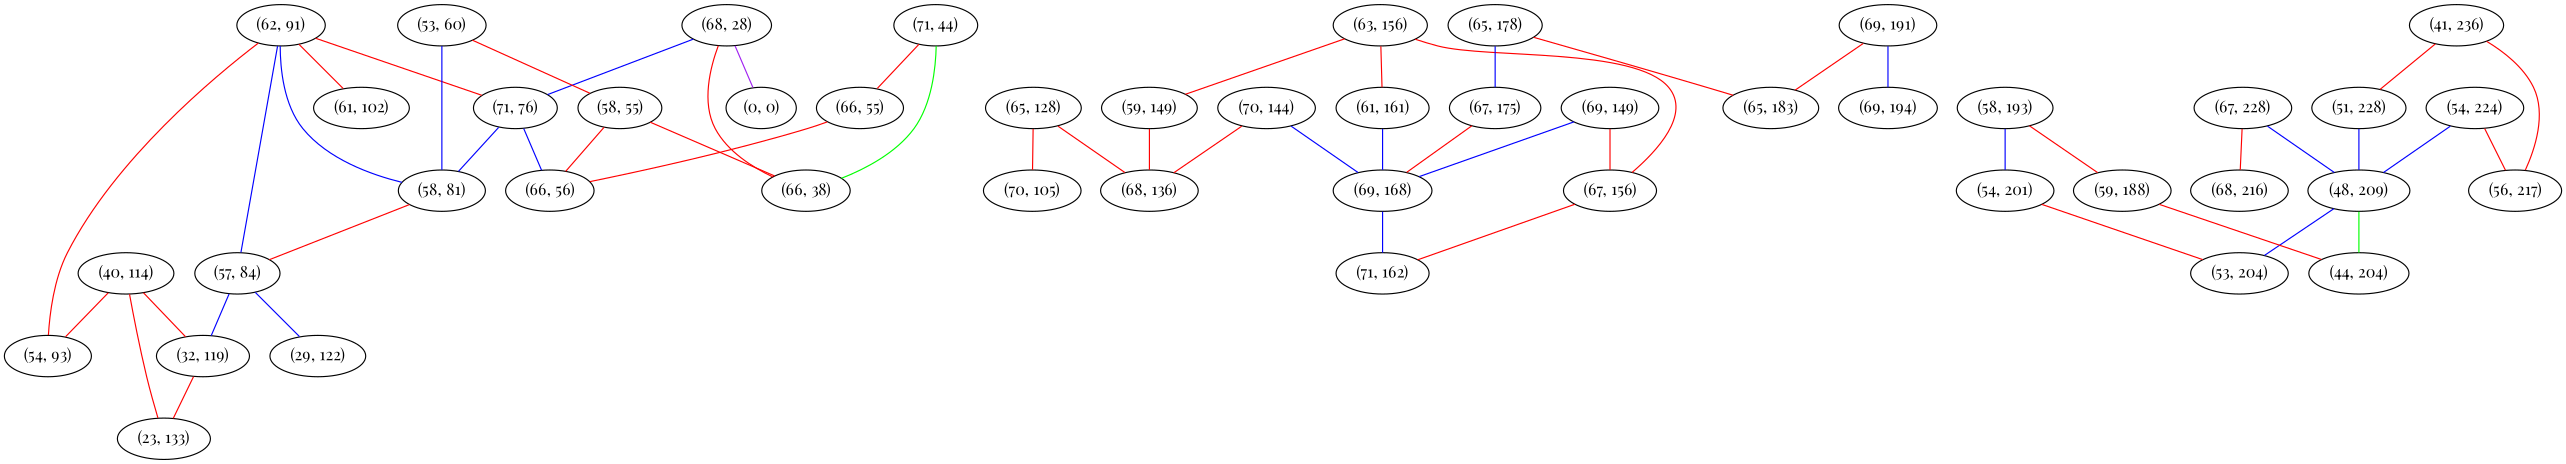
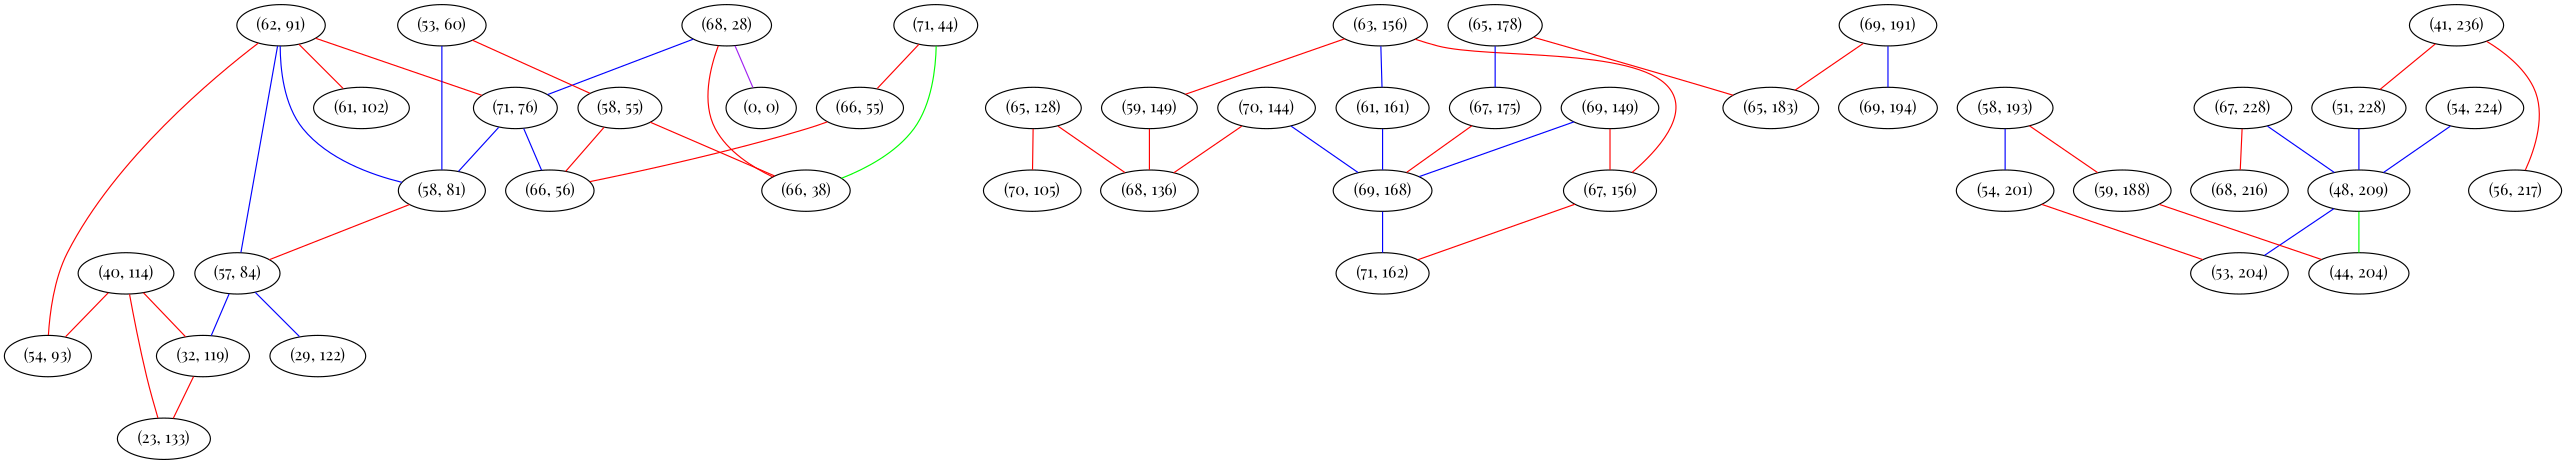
edge "(63, 156)" -- "(61, 161)": color red -> blue
edge "(54, 224)" -- "(56, 217)": removed
